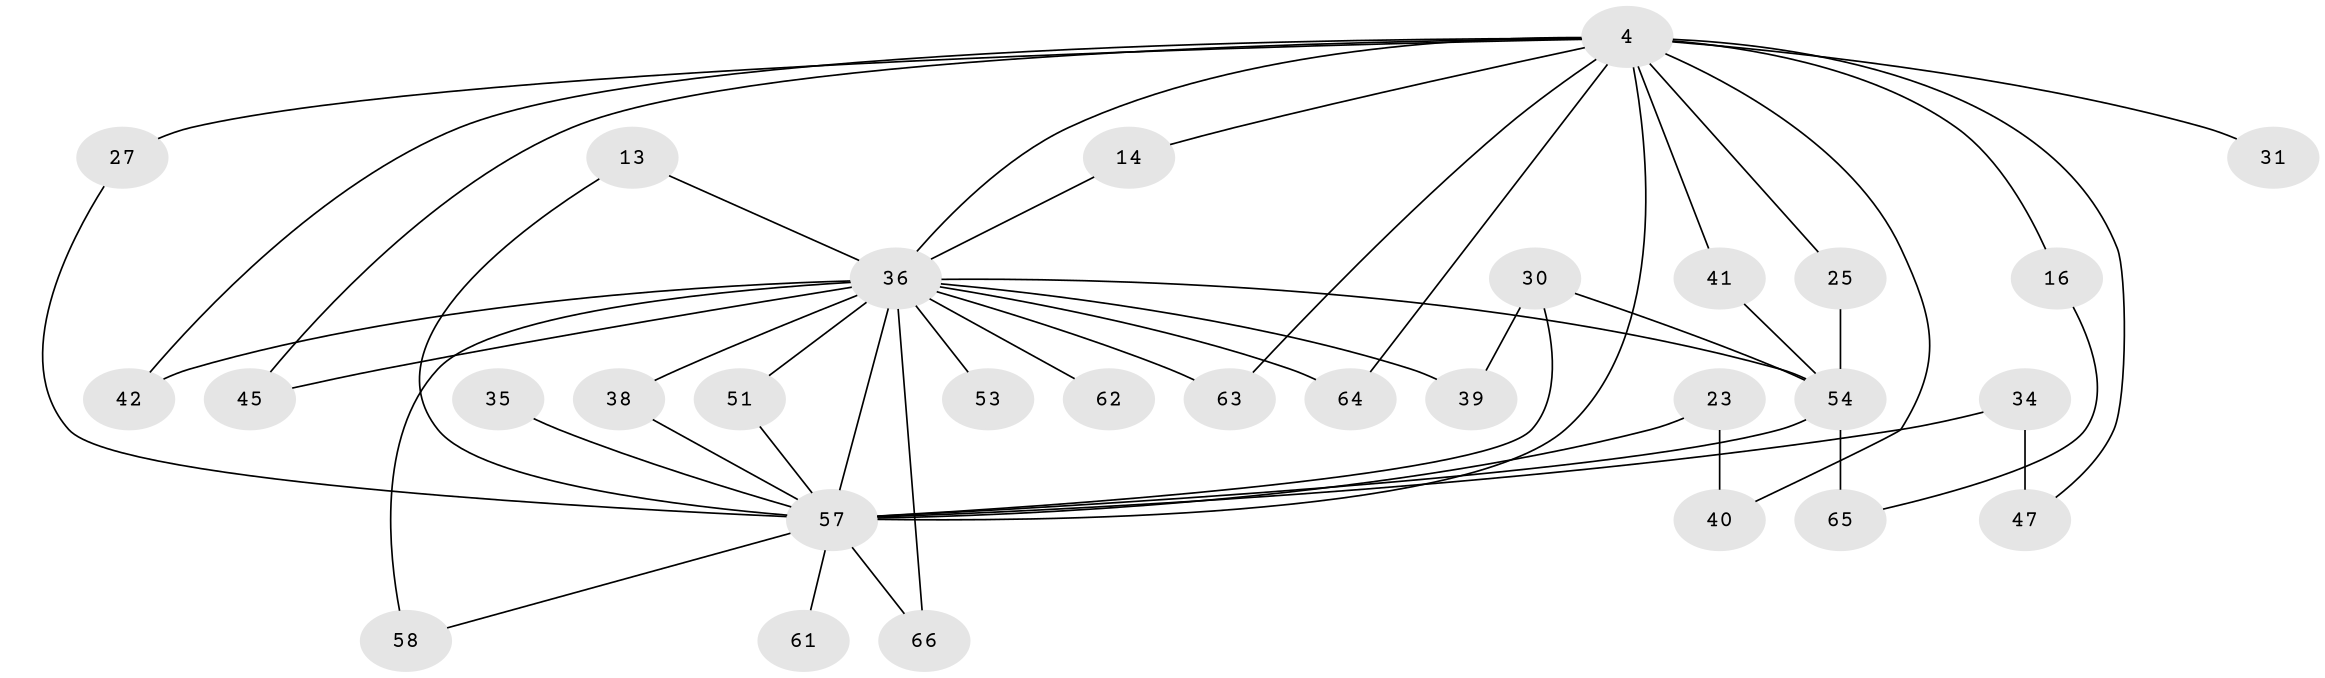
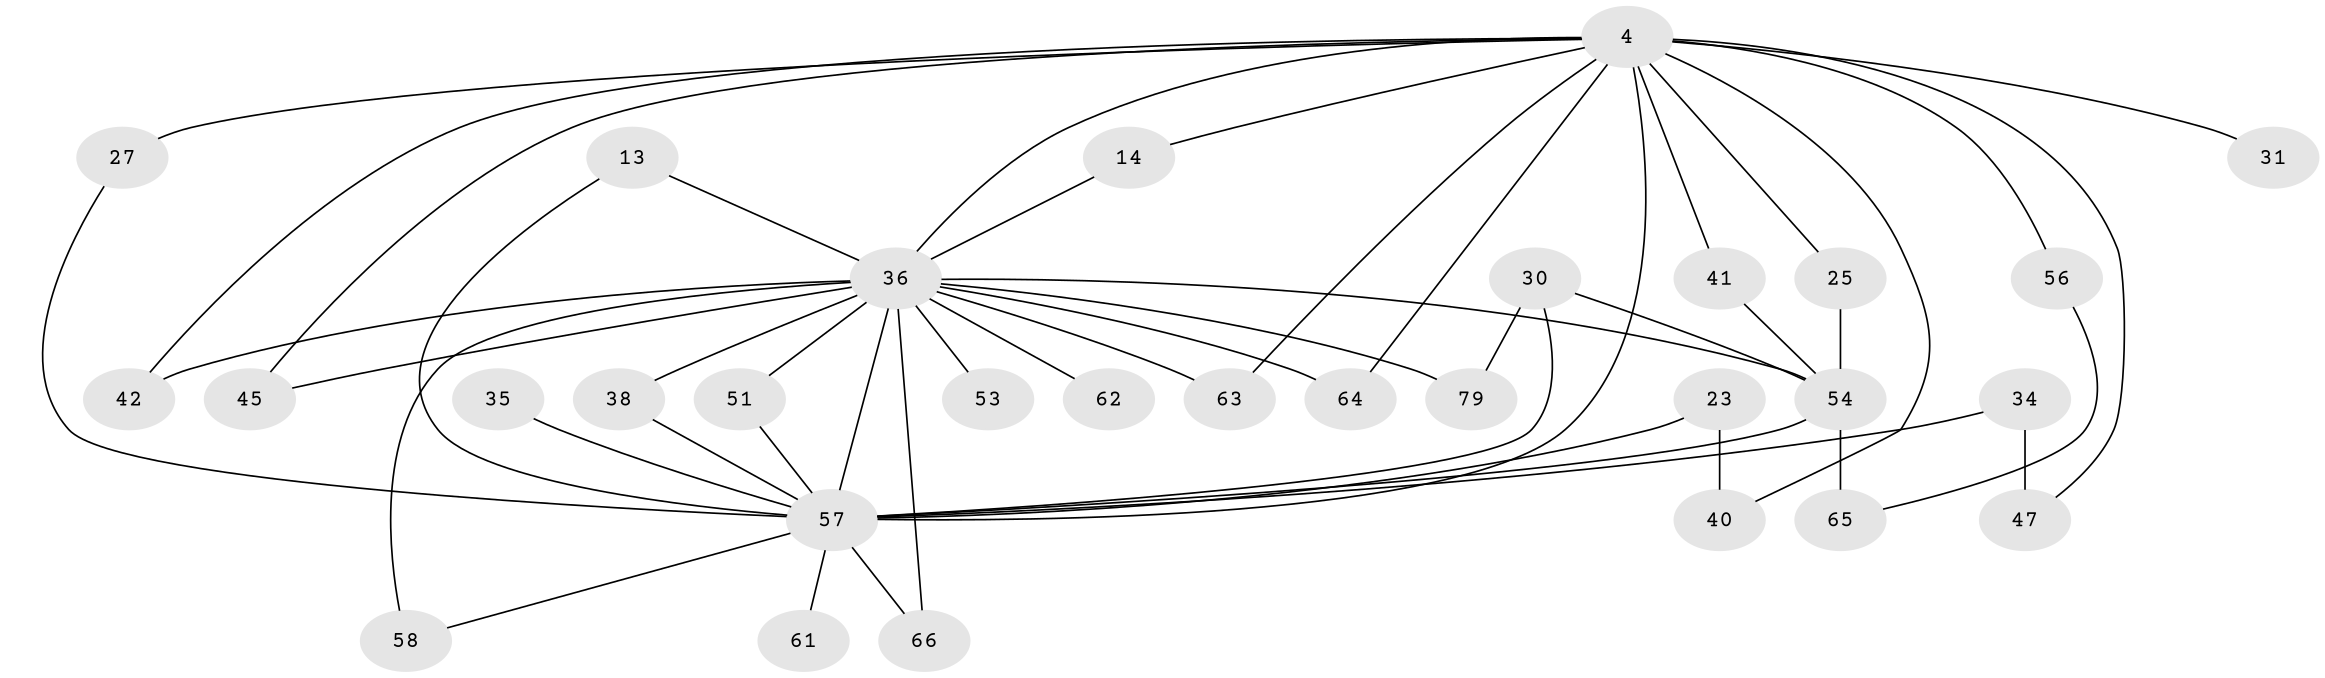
node "16": label "16" -> "56"
node "39": label "39" -> "79"
